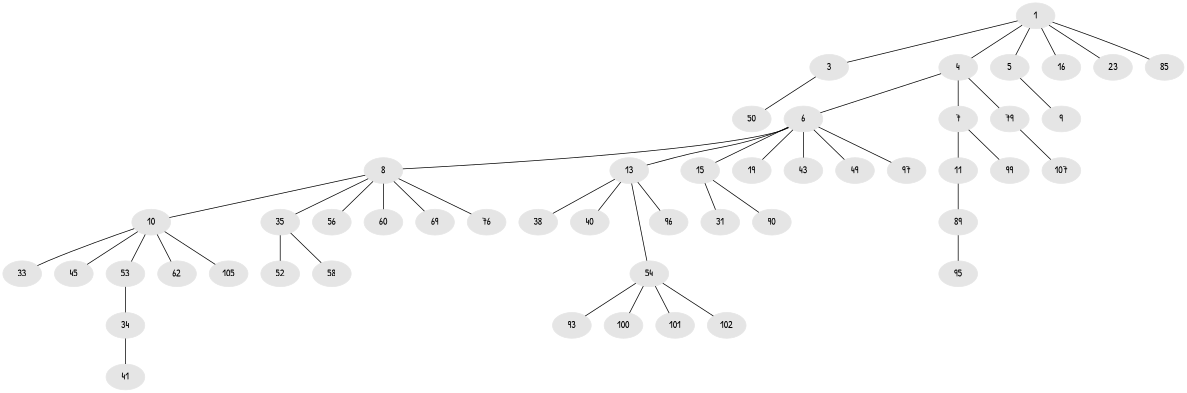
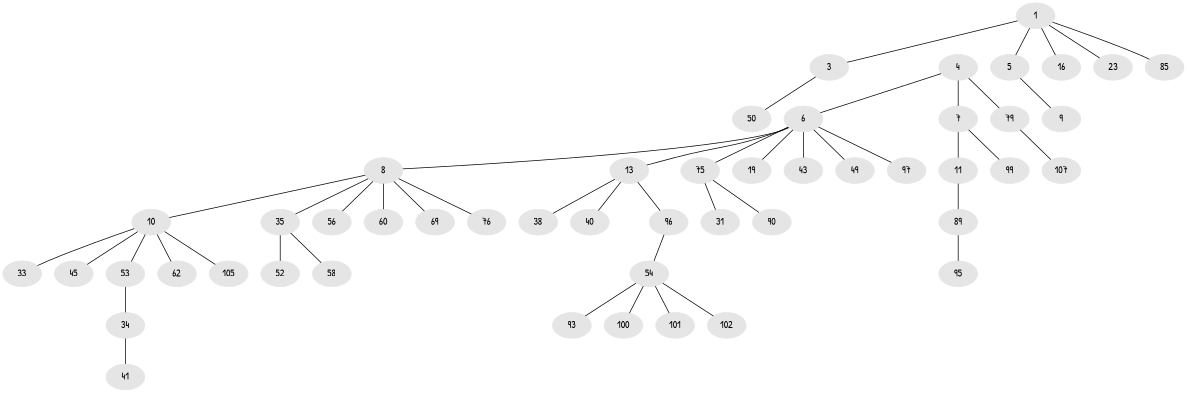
edge "1" -- "4": removed
node "15": label "15" -> "75"
edge "13" -- "54": now "96" -- "54"
